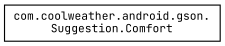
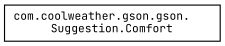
node "com.coolweather.android.gson. Suggestion.Comfort": label "com.coolweather.android.gson. Suggestion.Comfort" -> "com.coolweather.gson.gson. Suggestion.Comfort"
